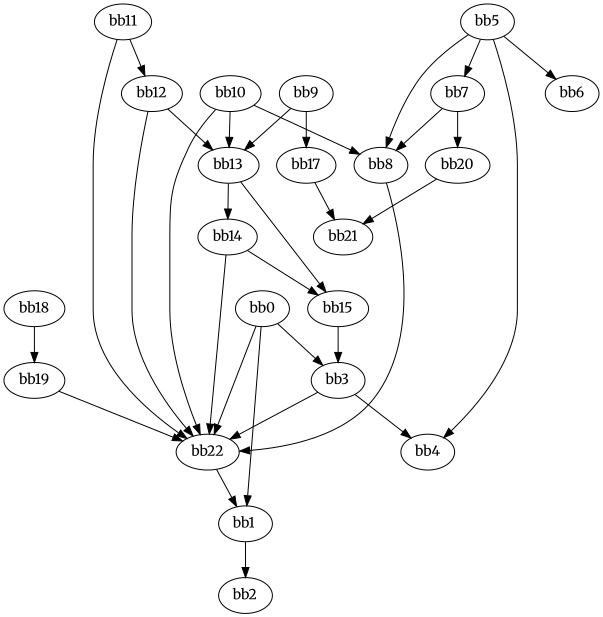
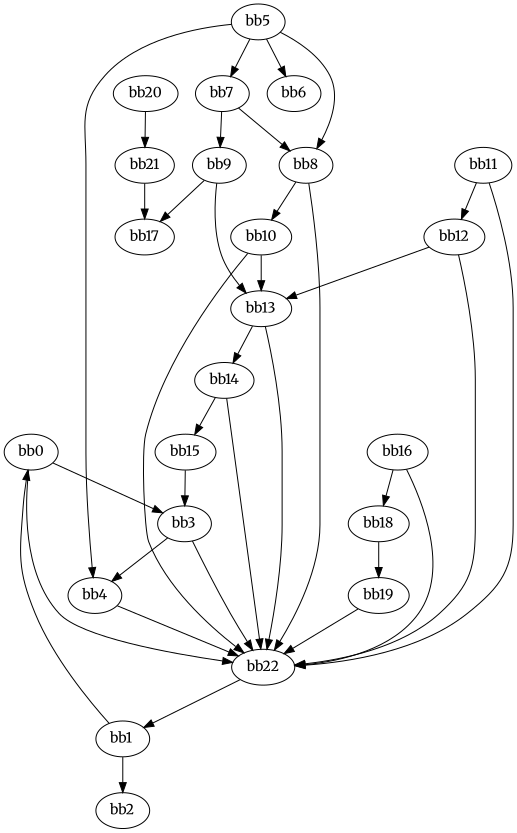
edge "bb7" -> "bb20": now "bb7" -> "bb9"
edge "bb10" -> "bb8": reversed
edge "bb17" -> "bb21": reversed
edge "bb13" -> "bb15": now "bb13" -> "bb22"
edge "bb0" -> "bb1": reversed
node "bb16": added
edge "bb4" -> "bb22": added
